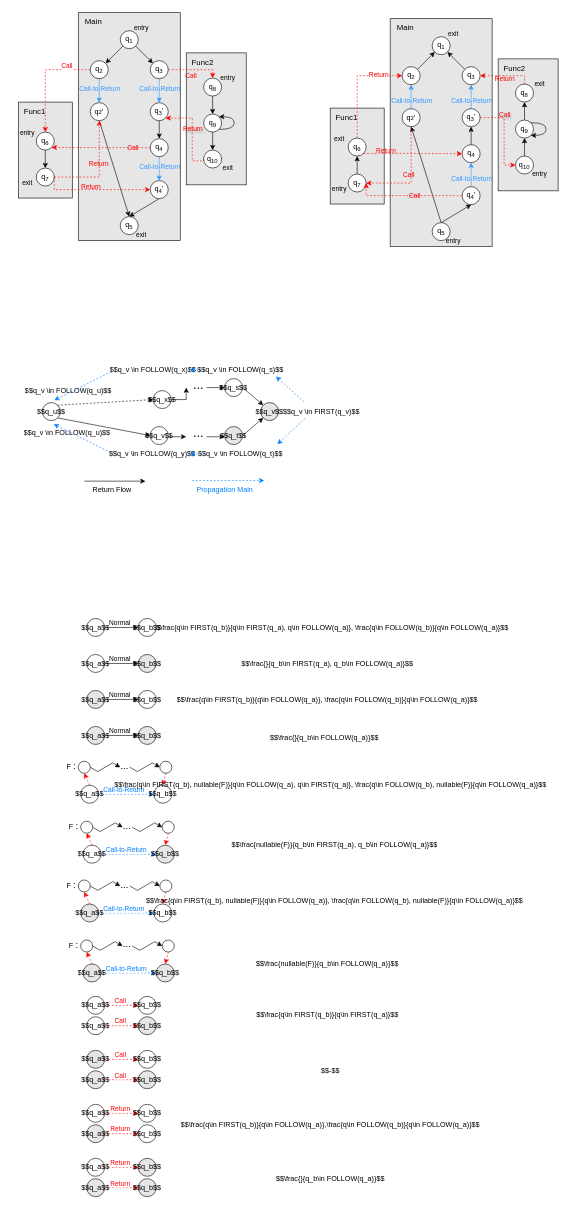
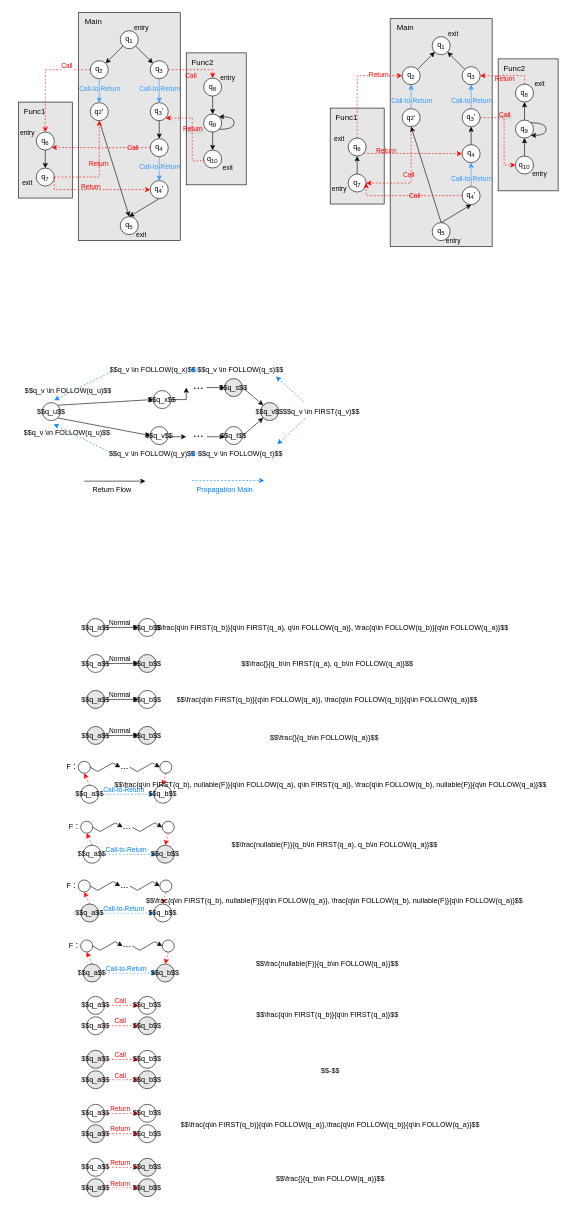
node "$$q_s$$": fillcolor #ffffff -> #e6e6e6
edge "$$q_u$$" -> "$$q_x$$": style dashed -> solid
node "$$q_t$$": fillcolor #e6e6e6 -> #ffffff
